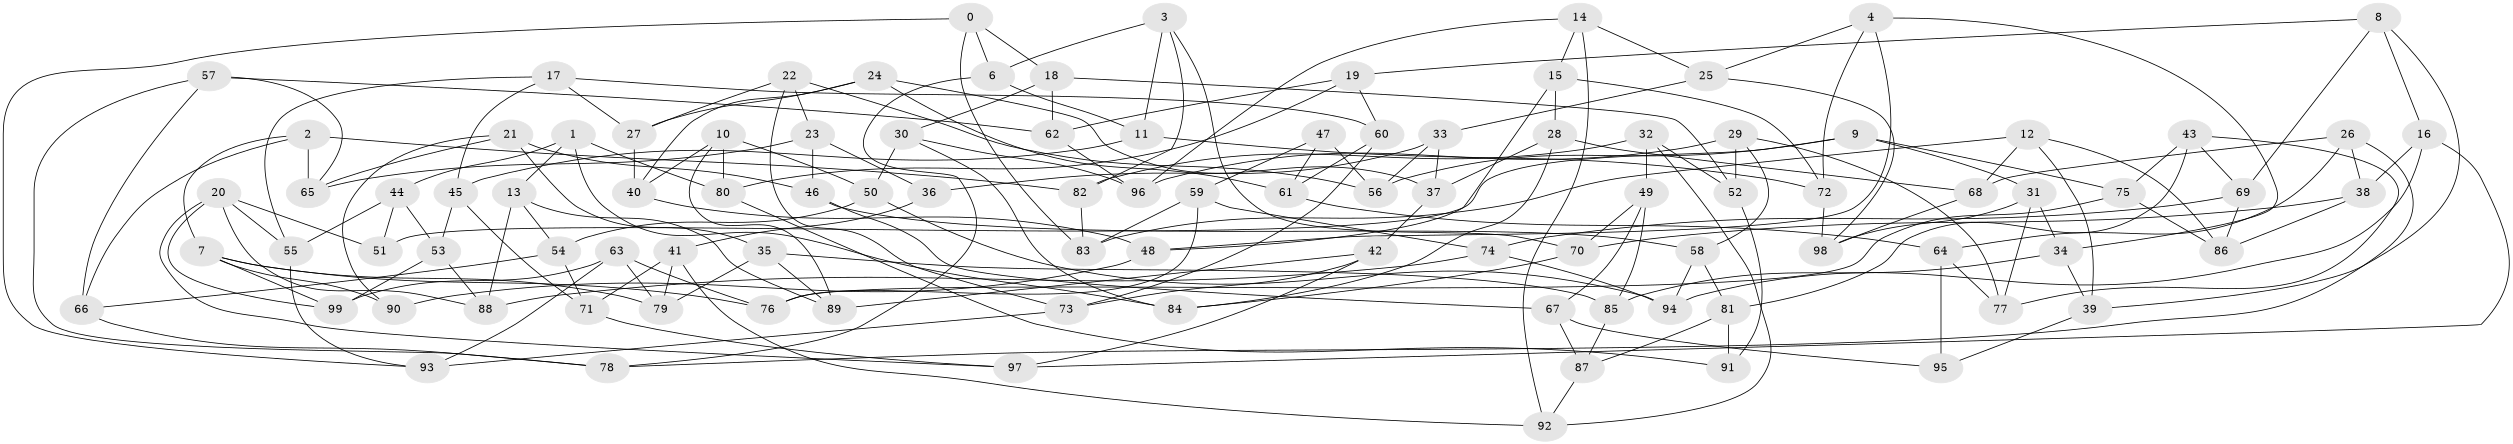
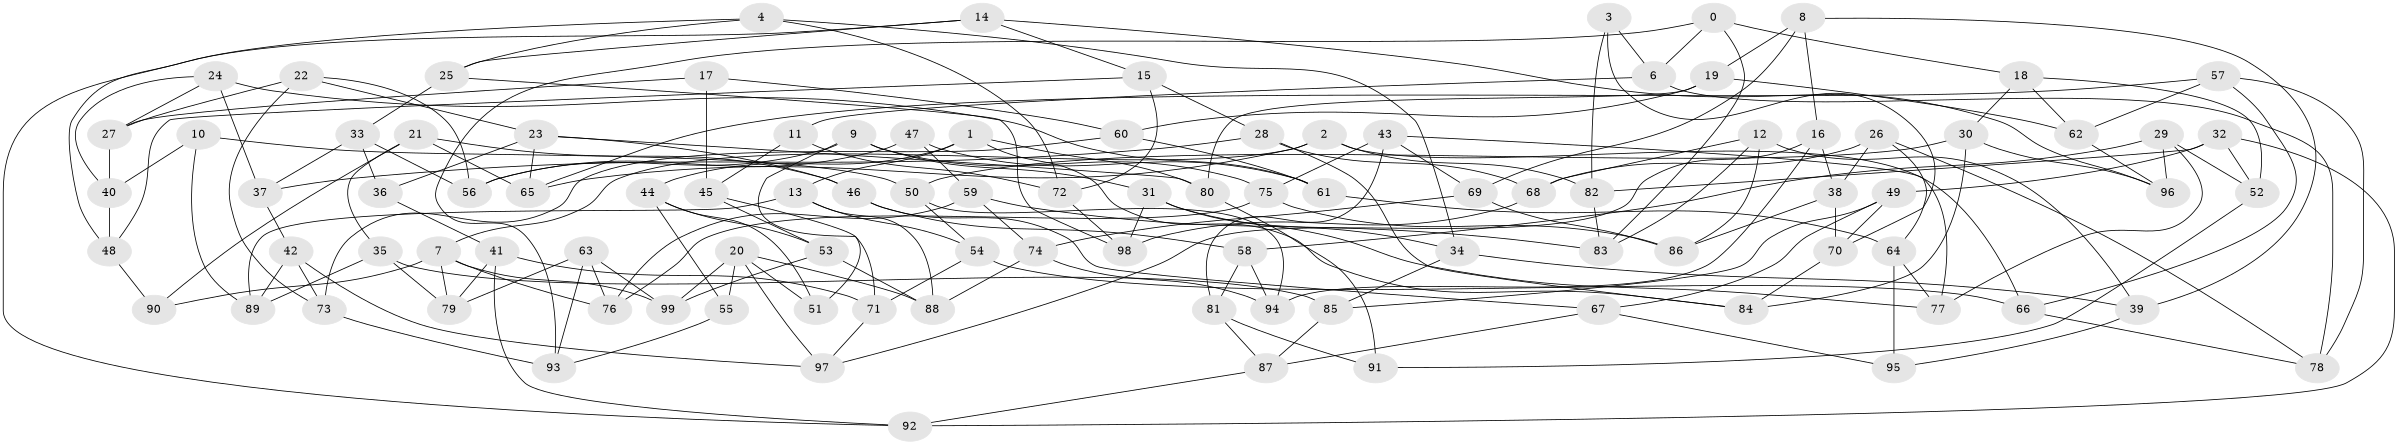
edge "3" -- "11": removed
edge "17" -- "55": removed
edge "10" -- "80": now "23" -- "80"
